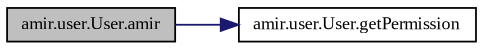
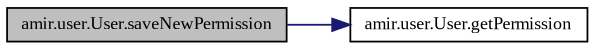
node "amir.user.User.amir": label "amir.user.User.amir" -> "amir.user.User.saveNewPermission"
